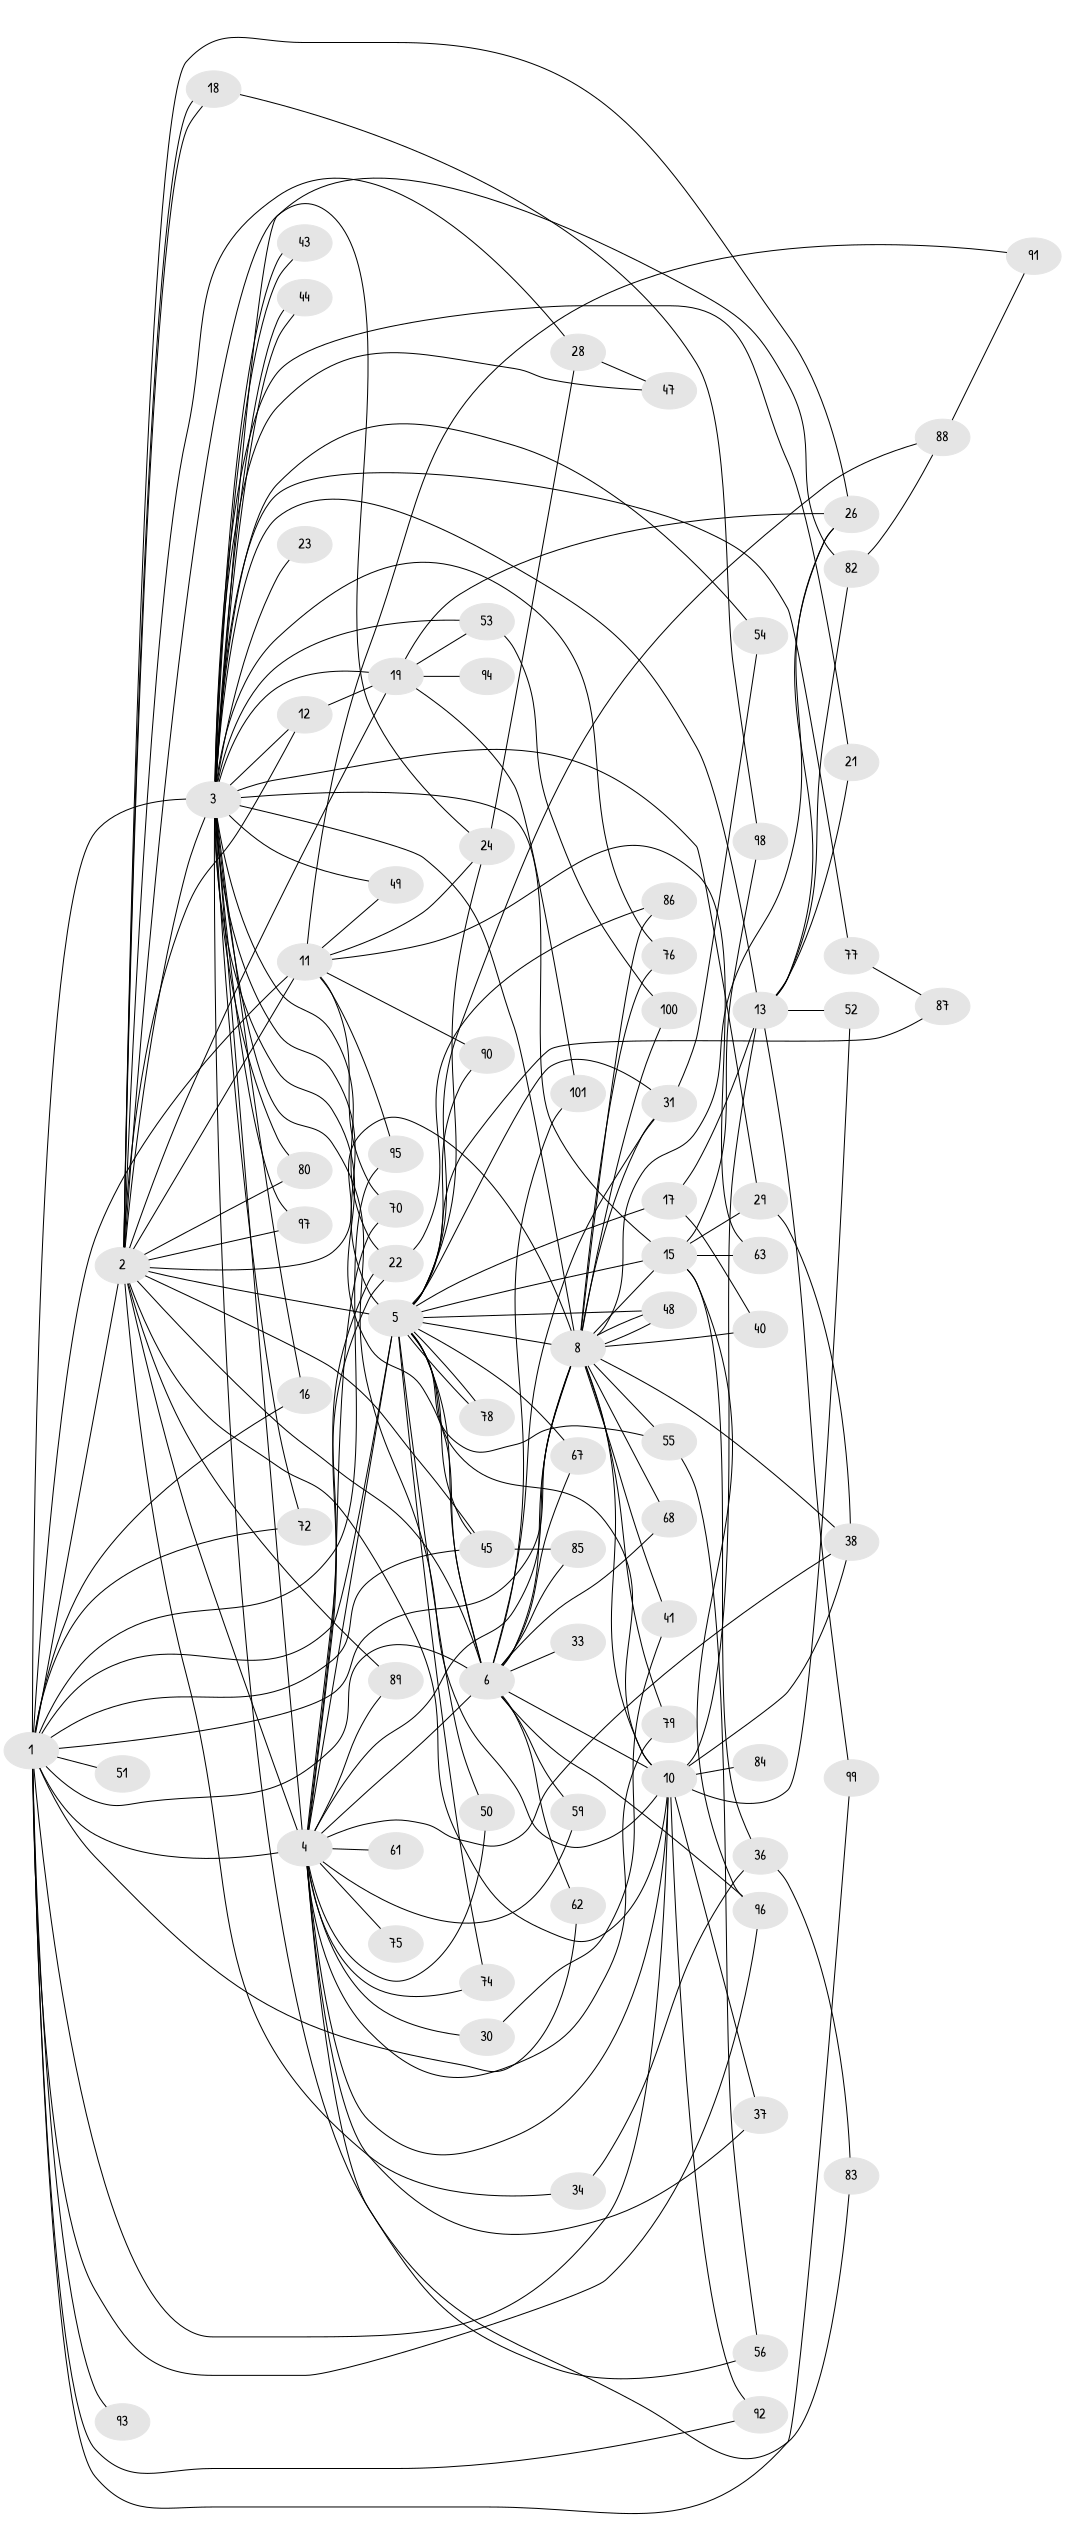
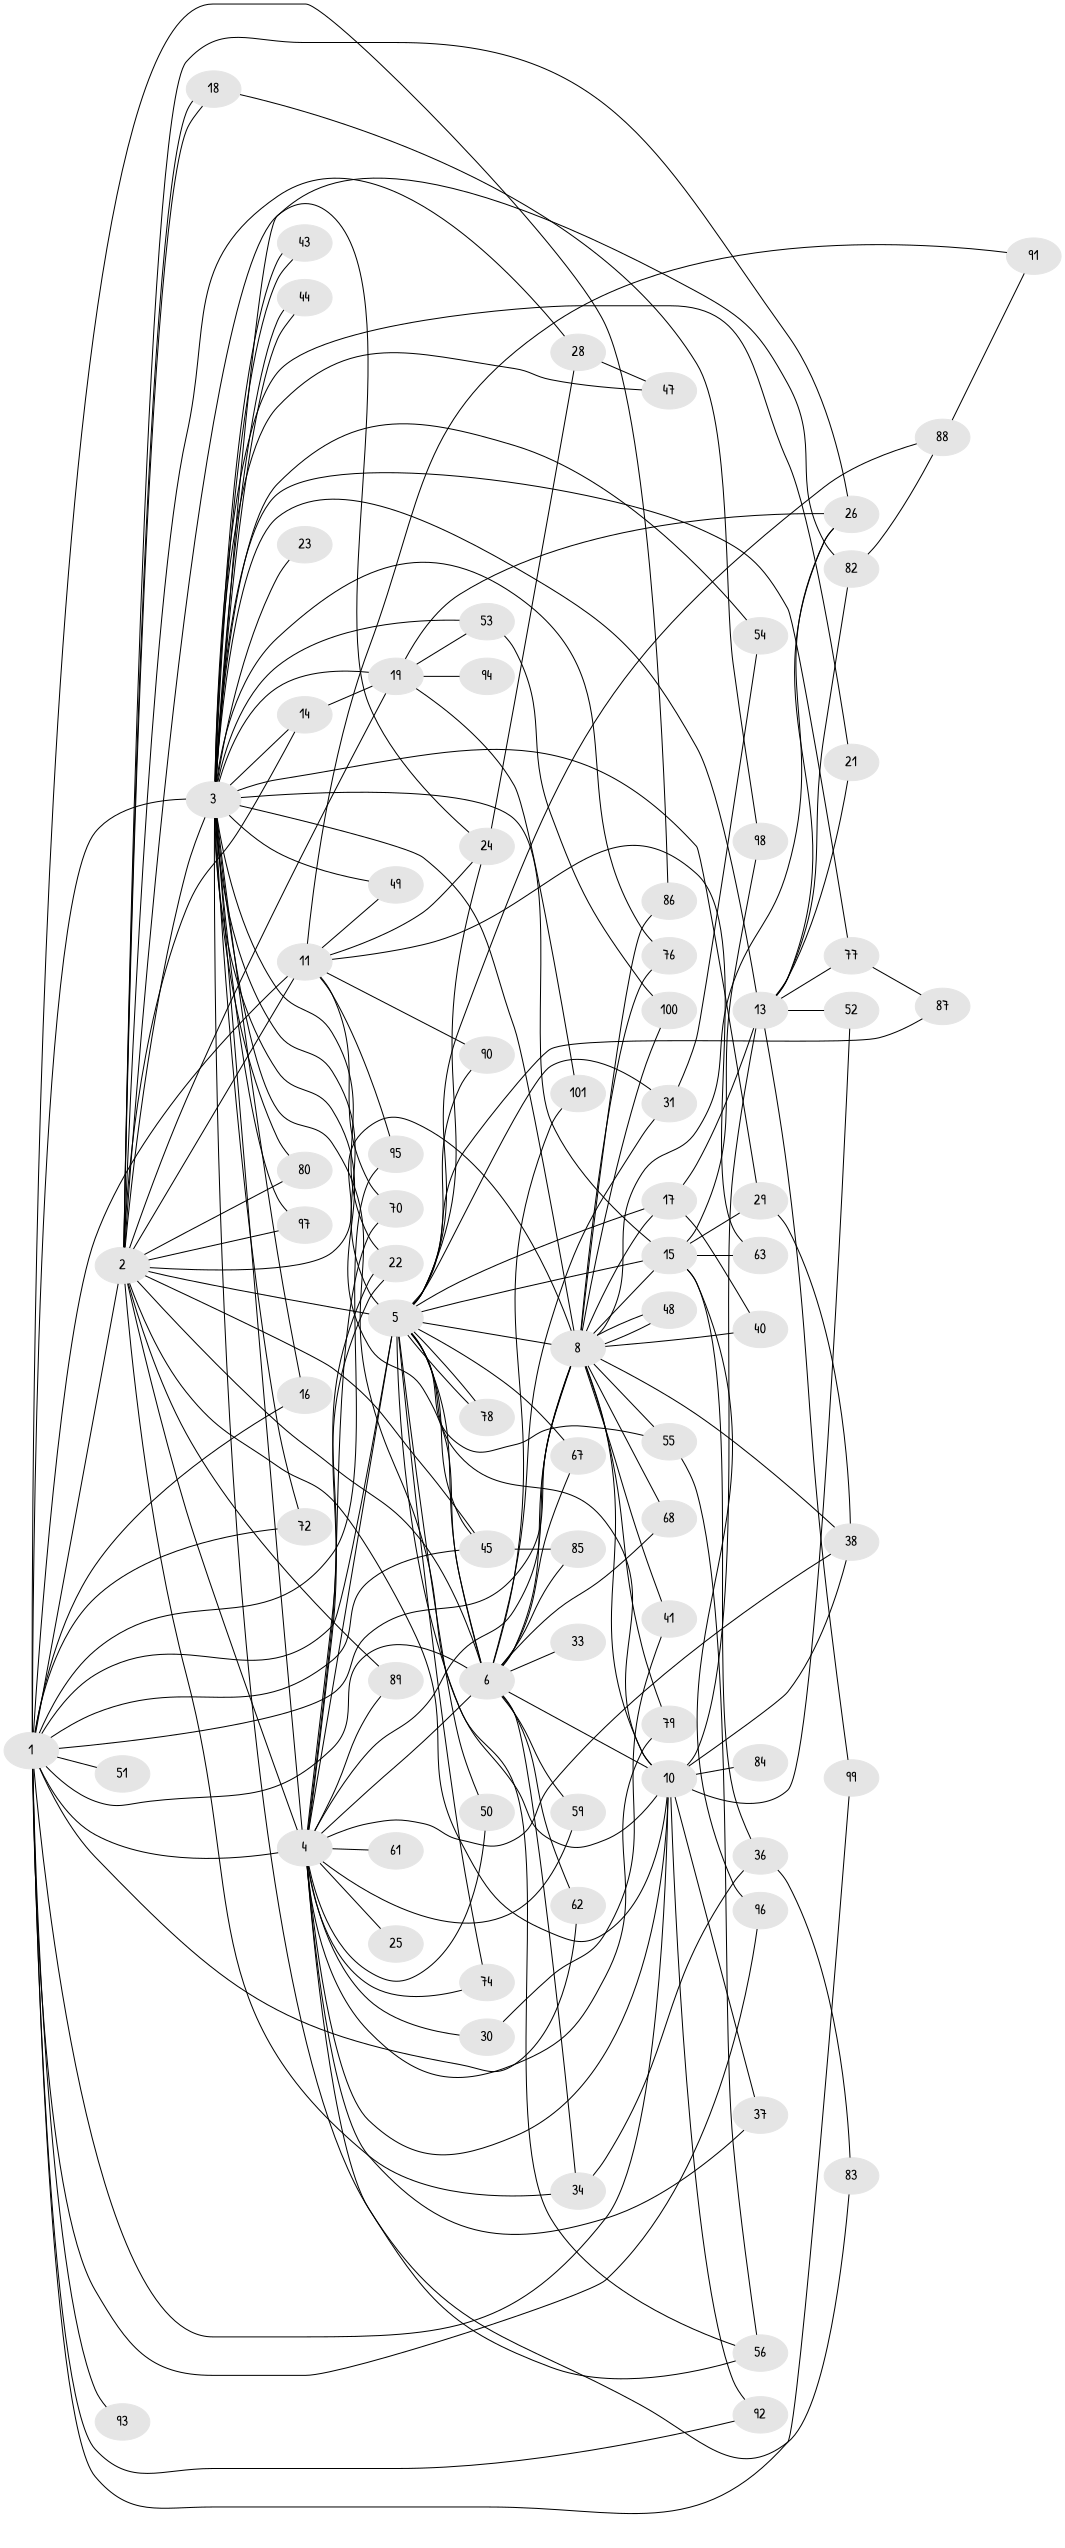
node "12": label "12" -> "14"
edge "77" -- "13": added
edge "86" -- "22": now "86" -- "1"
edge "31" -- "8": now "17" -- "8"
edge "48" -- "5": now "56" -- "5"
edge "6" -- "96": now "6" -- "34"
node "75": label "75" -> "25"
